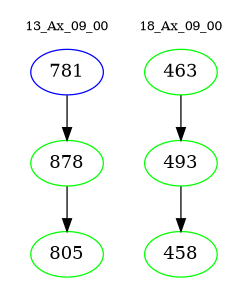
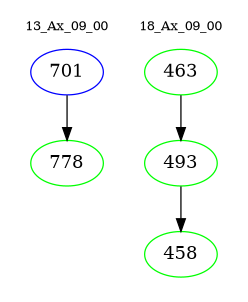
node "781": label "781" -> "701"
node "878": label "878" -> "778"
node "805": removed
